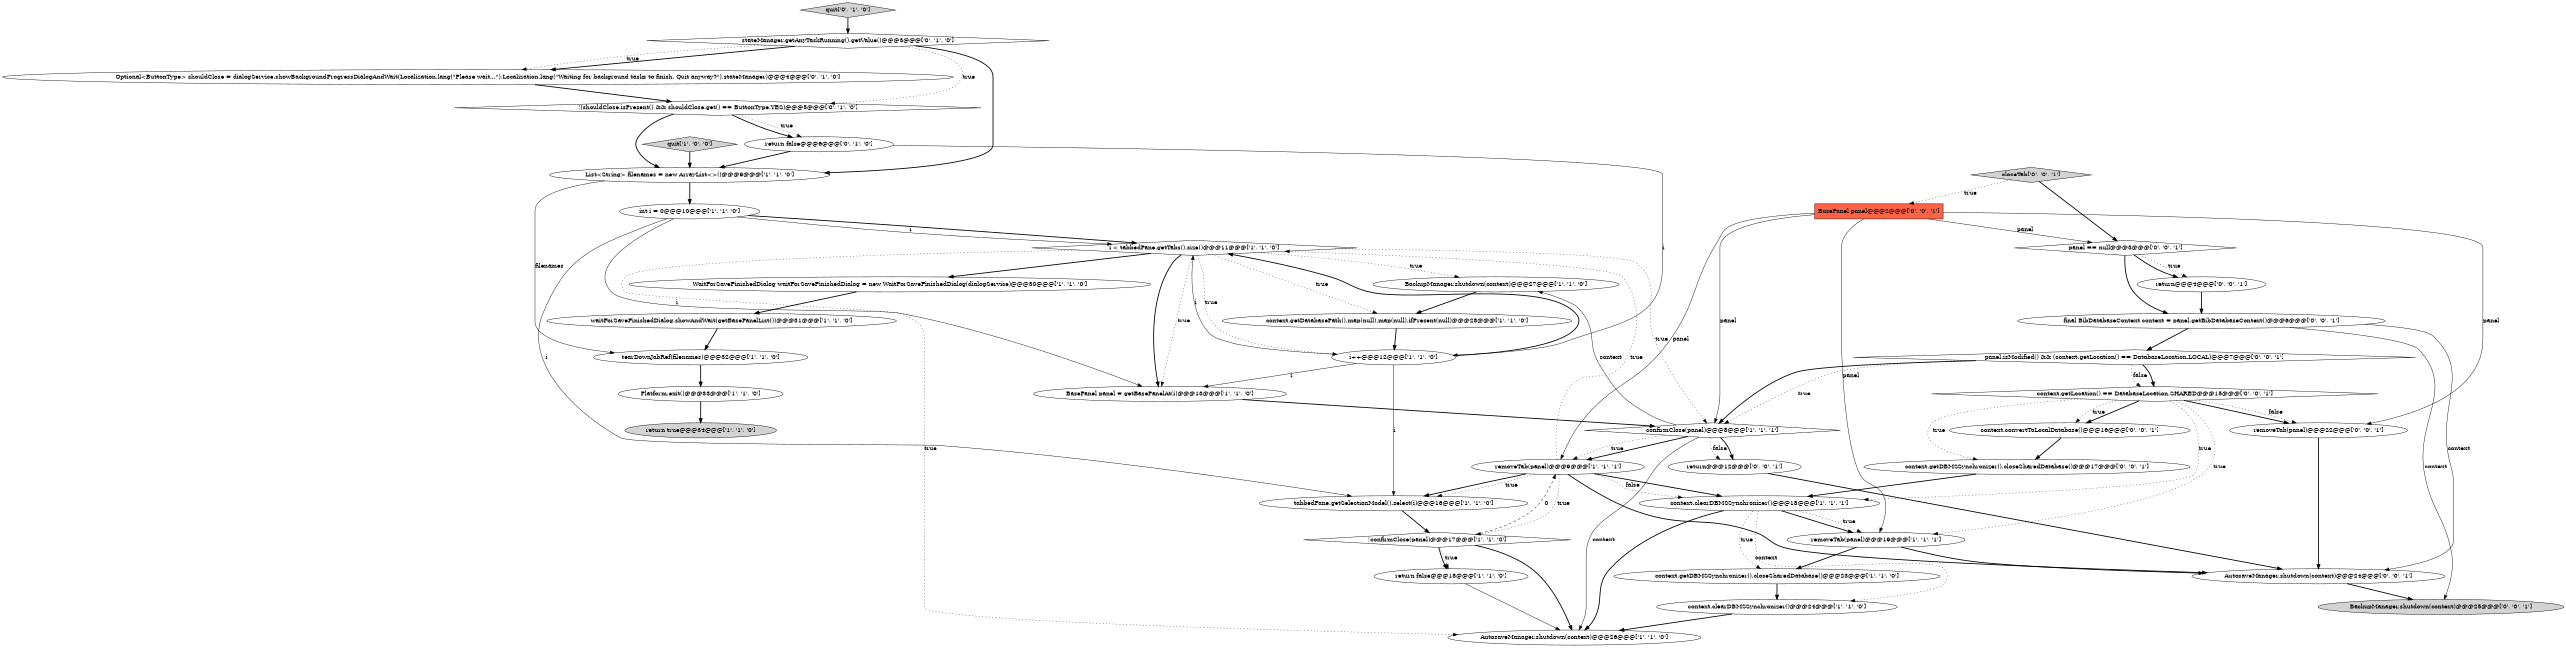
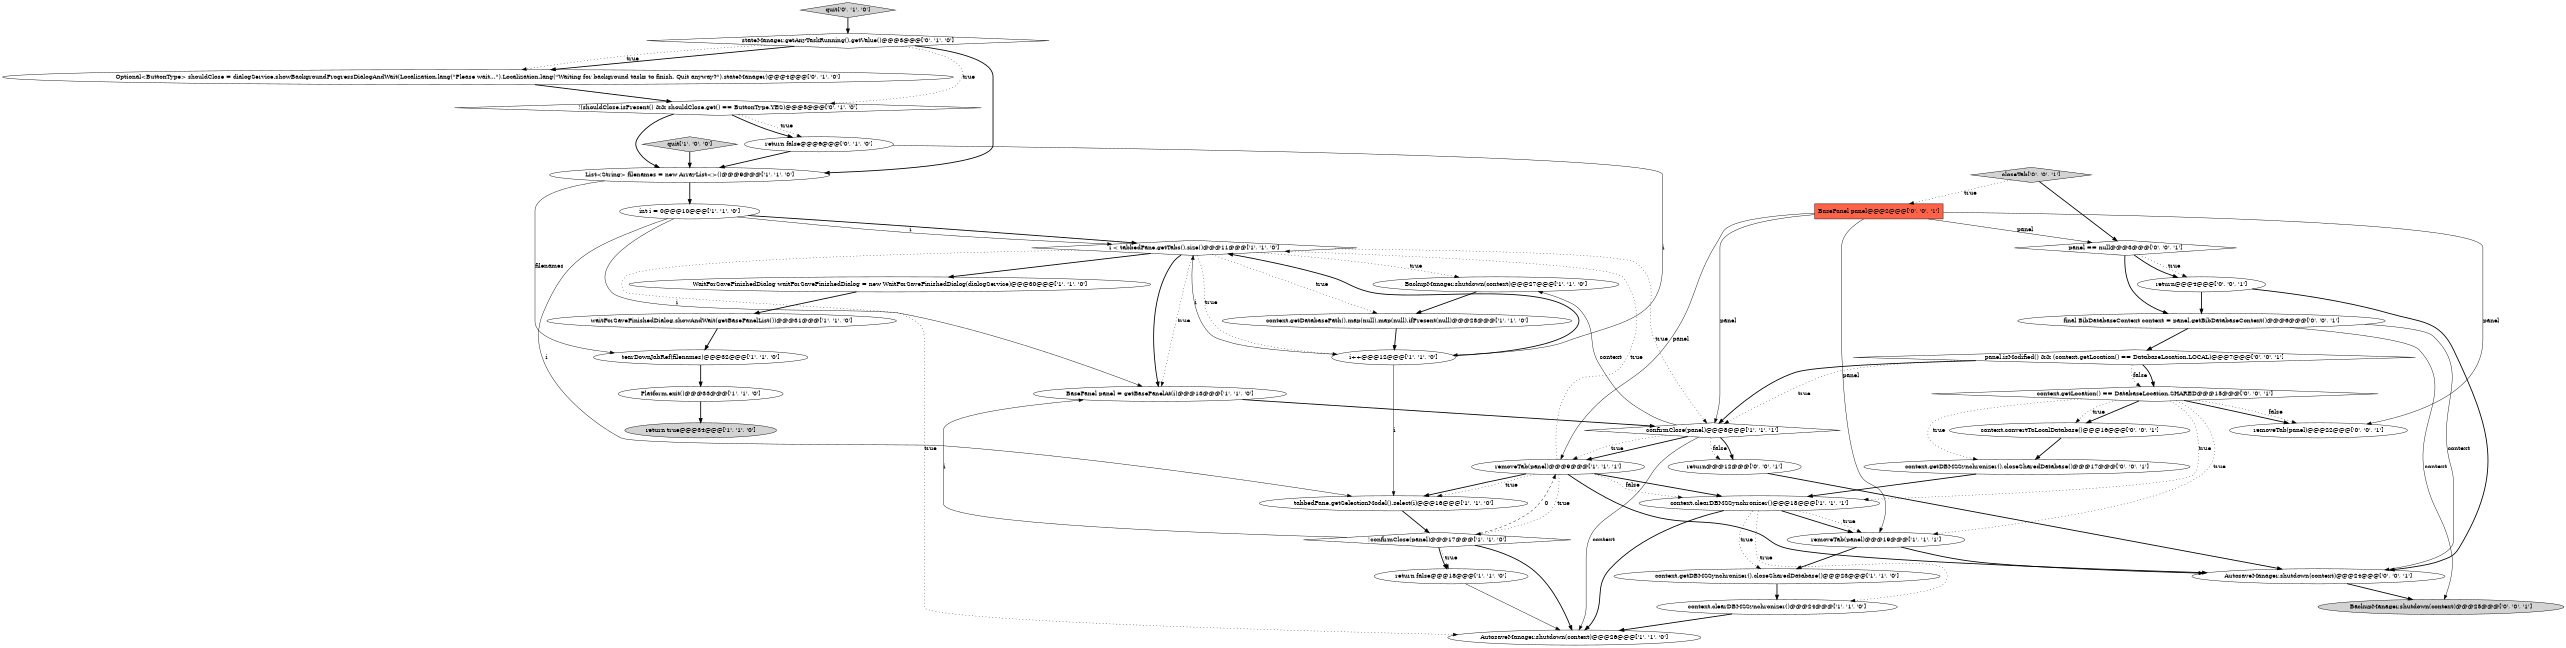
edge "i++@@@12@@@['1', '1', '0']" -> "BasePanel panel = getBasePanelAt(i)@@@13@@@['1', '1', '0']": now "!confirmClose(panel)@@@17@@@['1', '1', '0']" -> "BasePanel panel = getBasePanelAt(i)@@@13@@@['1', '1', '0']"
edge "removeTab(panel)@@@22@@@['0', '0', '1']" -> "AutosaveManager.shutdown(context)@@@24@@@['0', '0', '1']": now "return@@@4@@@['0', '0', '1']" -> "AutosaveManager.shutdown(context)@@@24@@@['0', '0', '1']"
edge "context.clearDBMSSynchronizer()@@@18@@@['1', '1', '1']" -> "context.clearDBMSSynchronizer()@@@24@@@['1', '1', '0']": label "context" -> "true"
